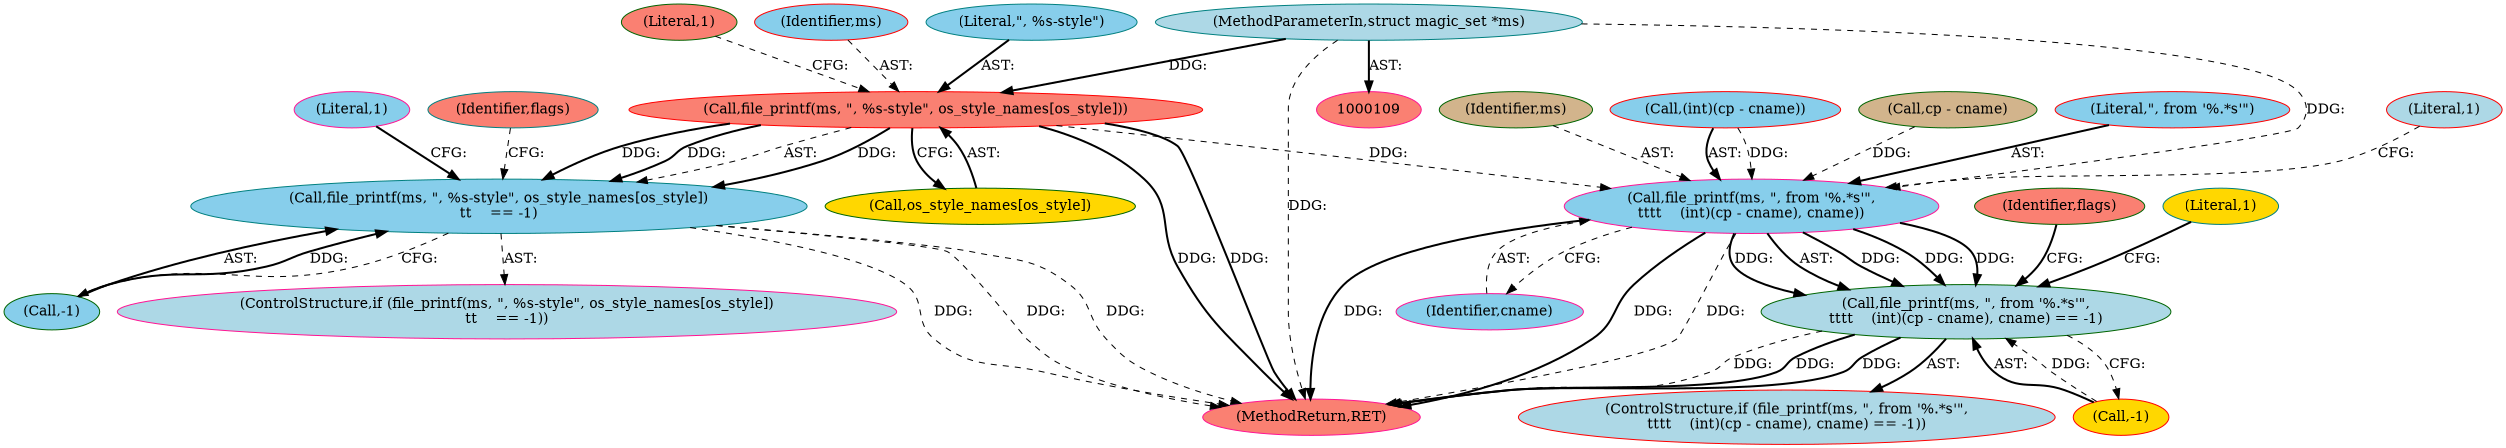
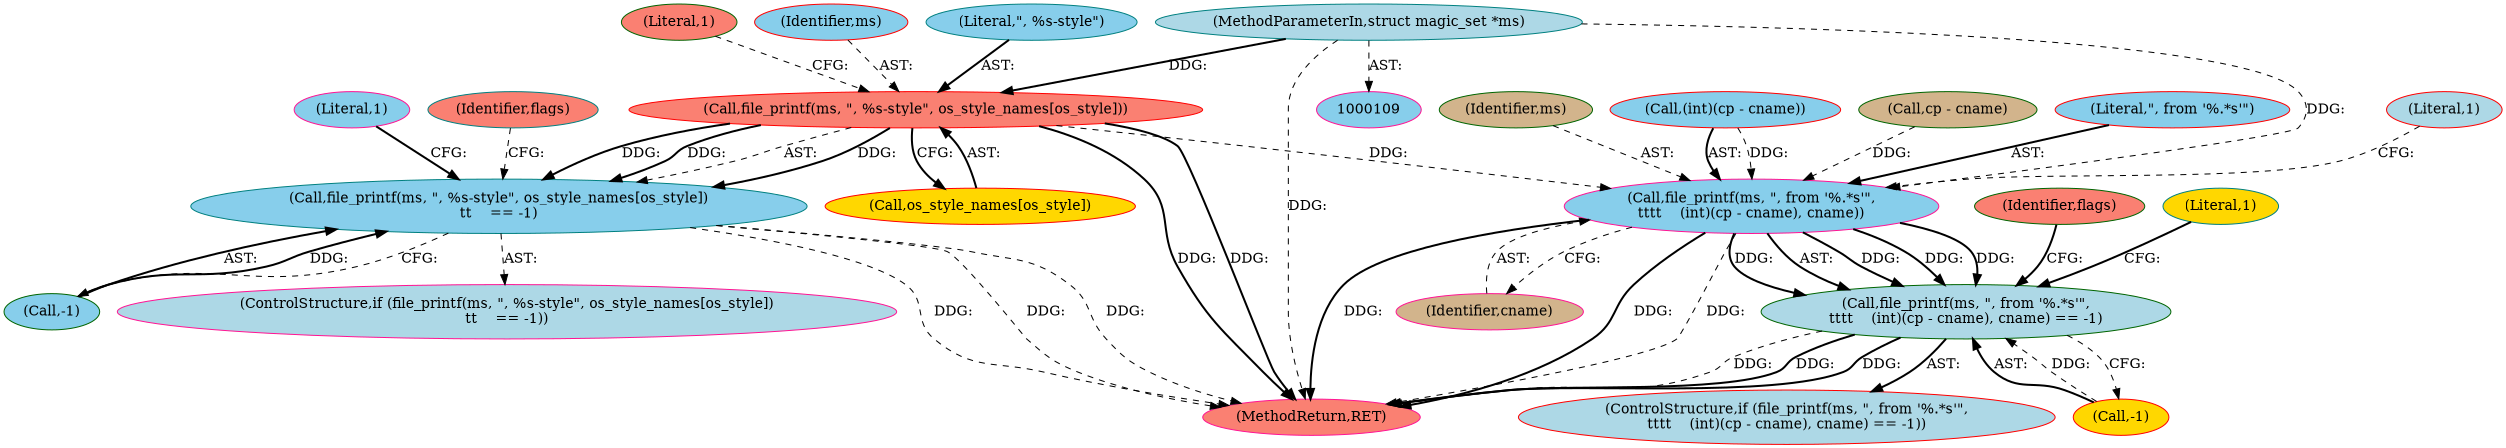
edge "(MethodParameterIn,struct magic_set *ms)" -> "1000109": style bold -> dashed
node "1000109": fillcolor salmon -> skyblue
node "(Call,os_style_names[os_style])": color darkgreen -> red
node "(Identifier,cname)": fillcolor skyblue -> tan
